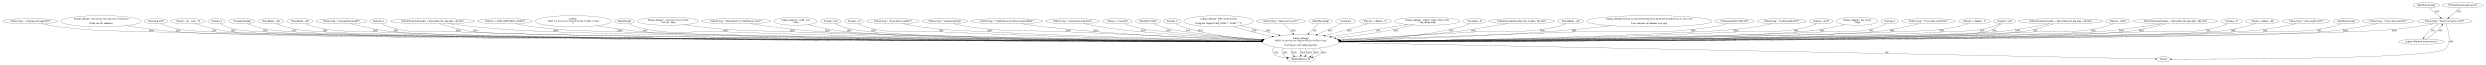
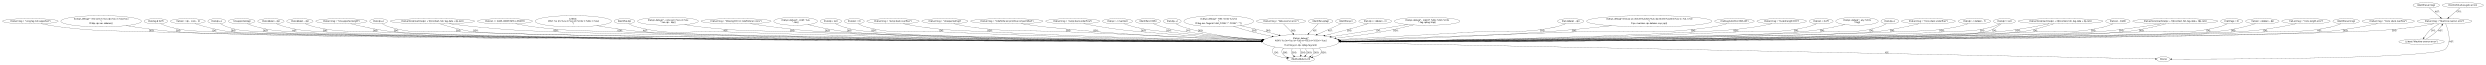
node "(Literal,pc)": label "(Literal,pc)" -> "(Identifier,pc)"
node "(Call,optag = 0)": removed
node "(Call,actions[act](context, hdr, 0, data + tdp, len))": removed
node "(Call,tag = 0)": label "(Call,tag = 0)" -> "(Call,flags = 0)"
